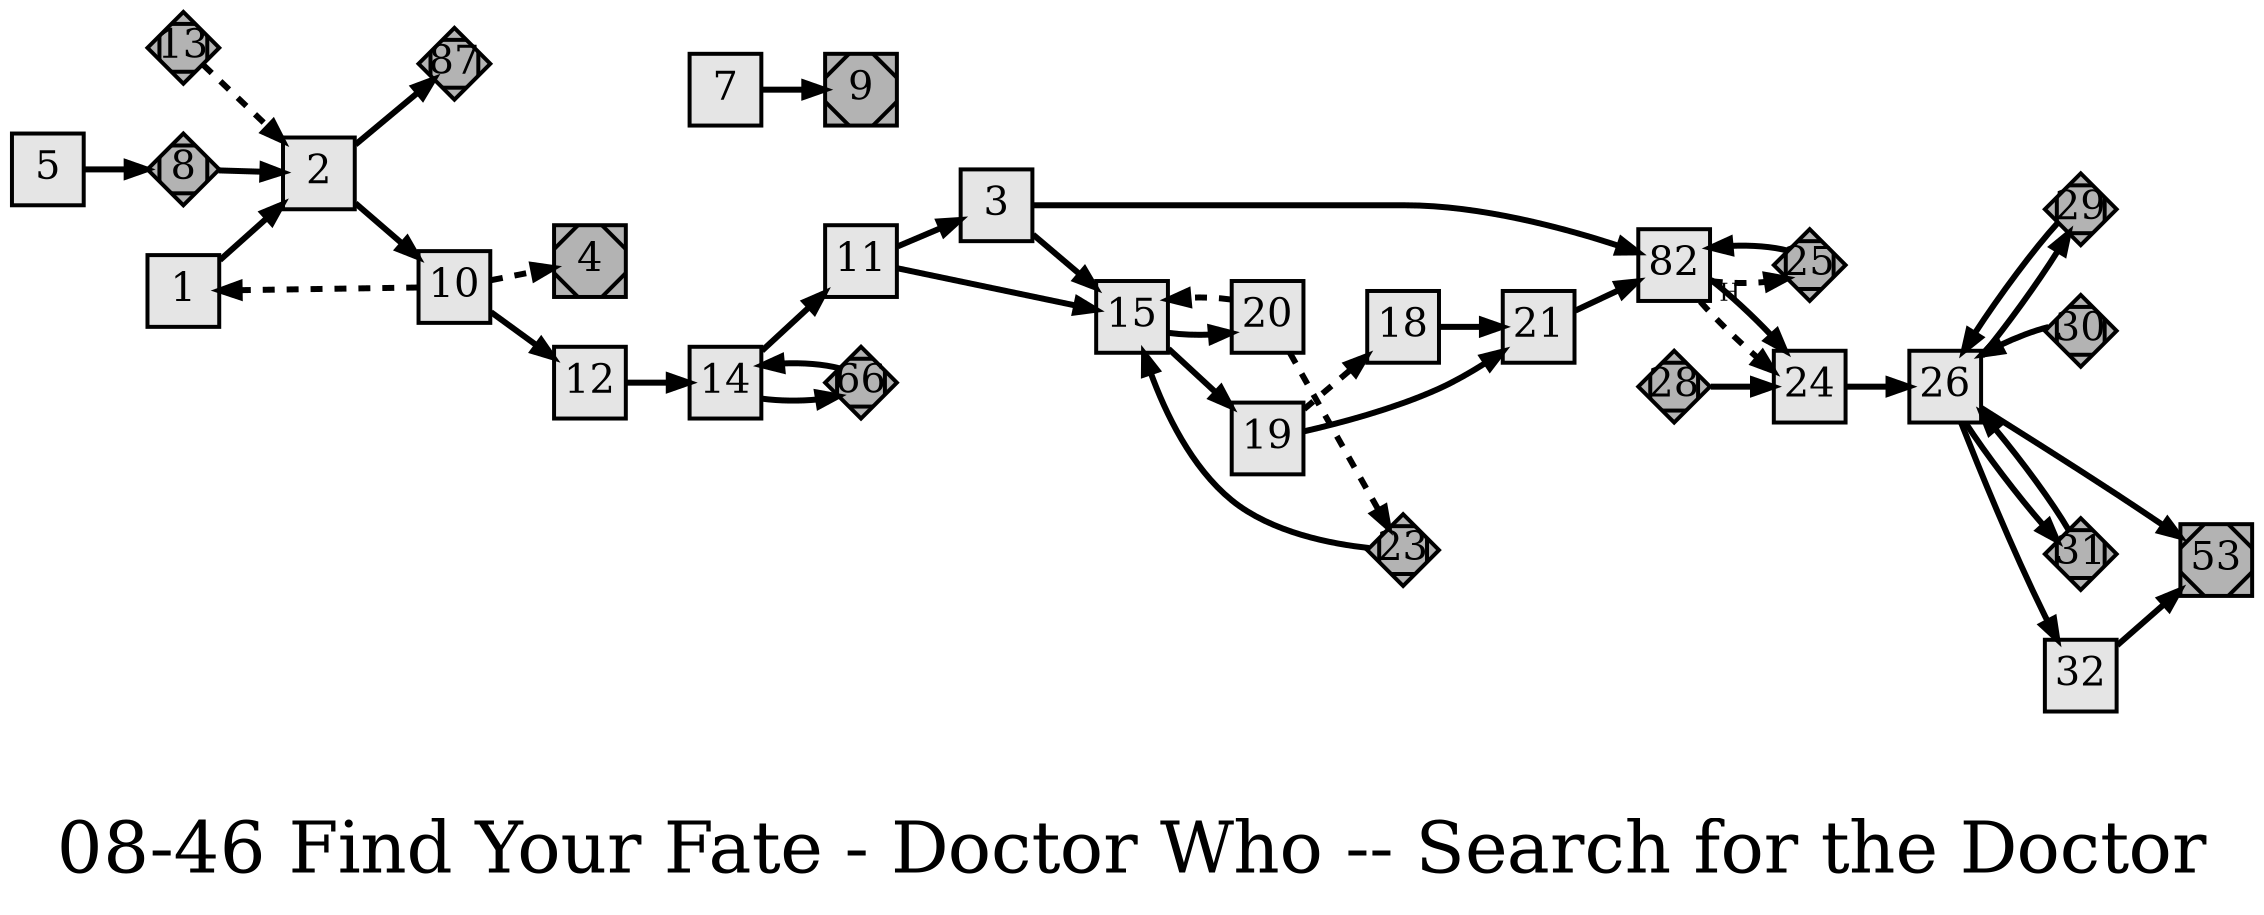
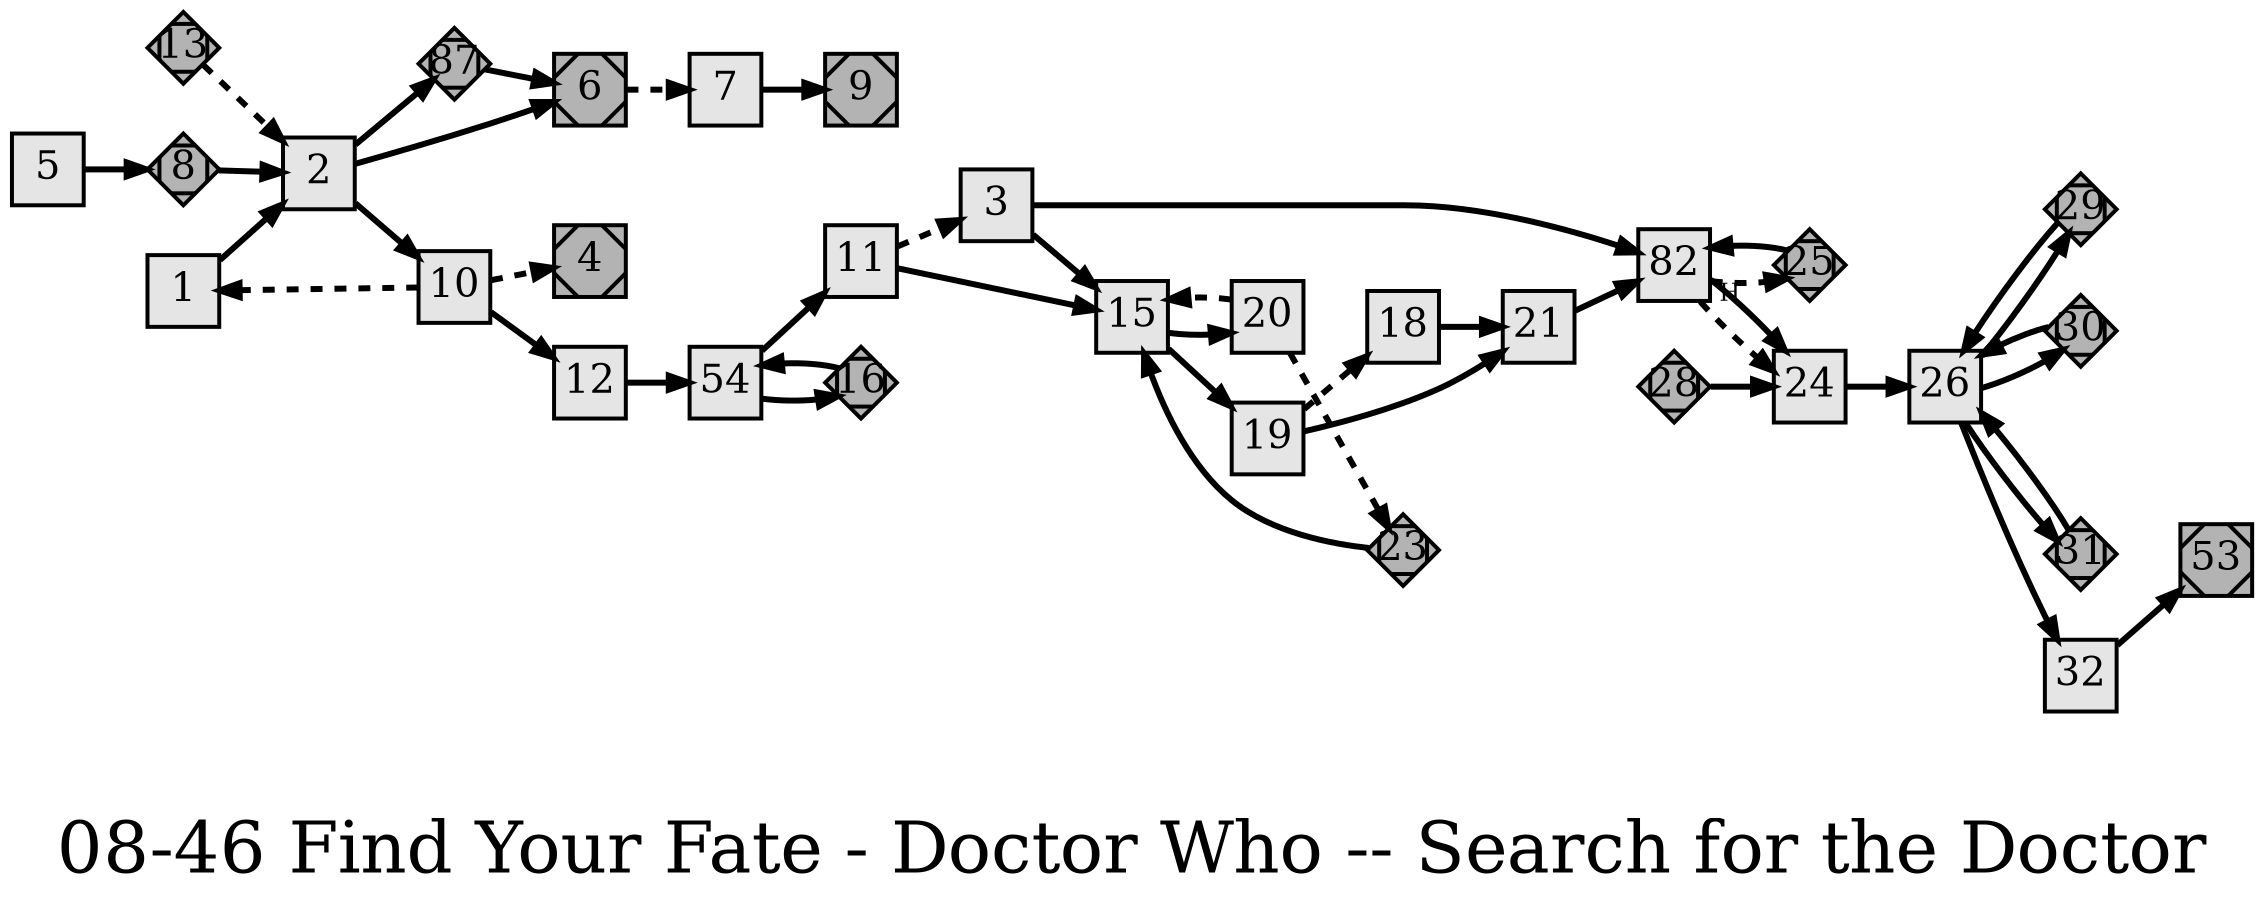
node "6": added
edge "11" -> "3": style solid -> dashed
node "14": label "14" -> "54"
node "66": label "66" -> "16"
edge "26" -> "53": now "26" -> "30"
